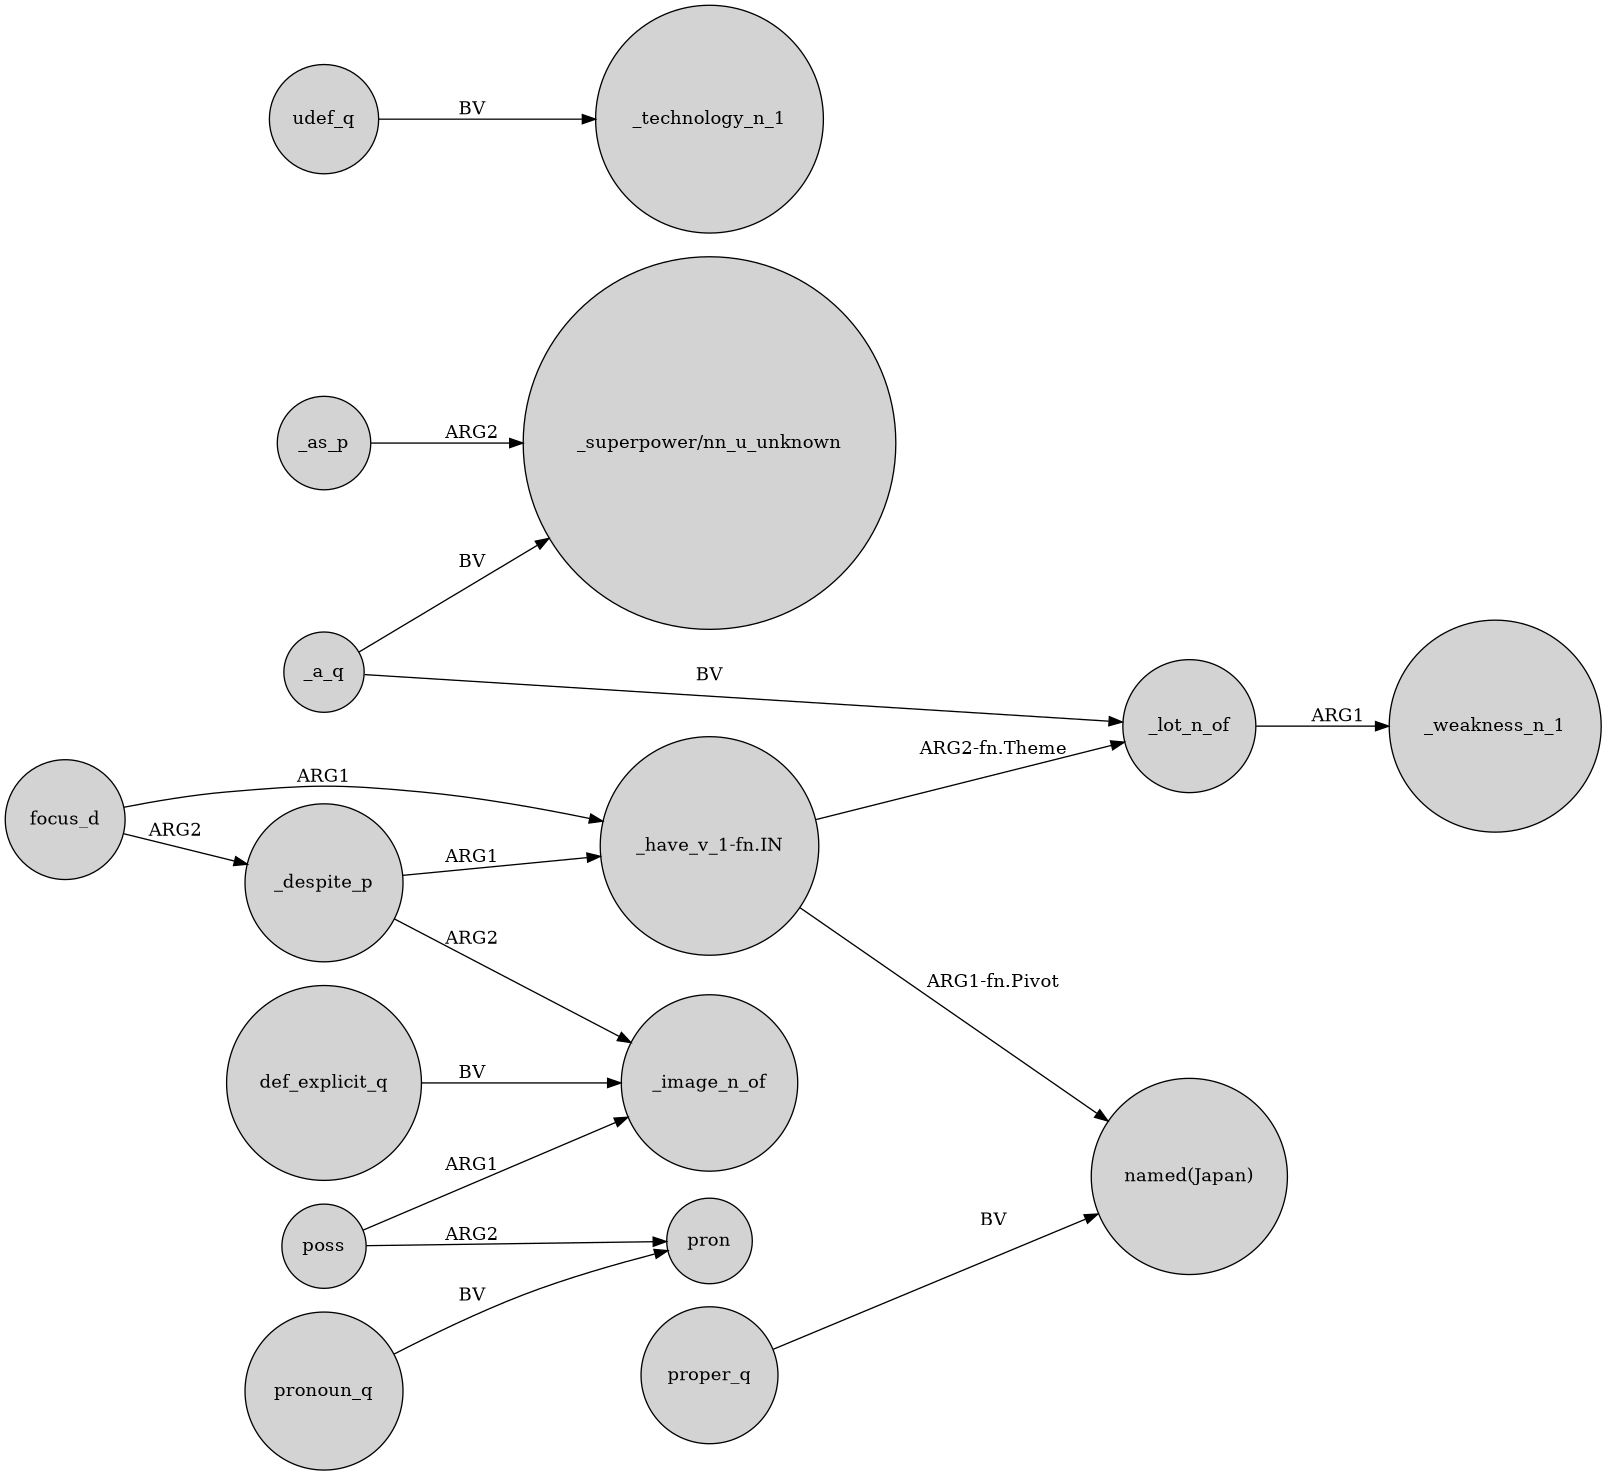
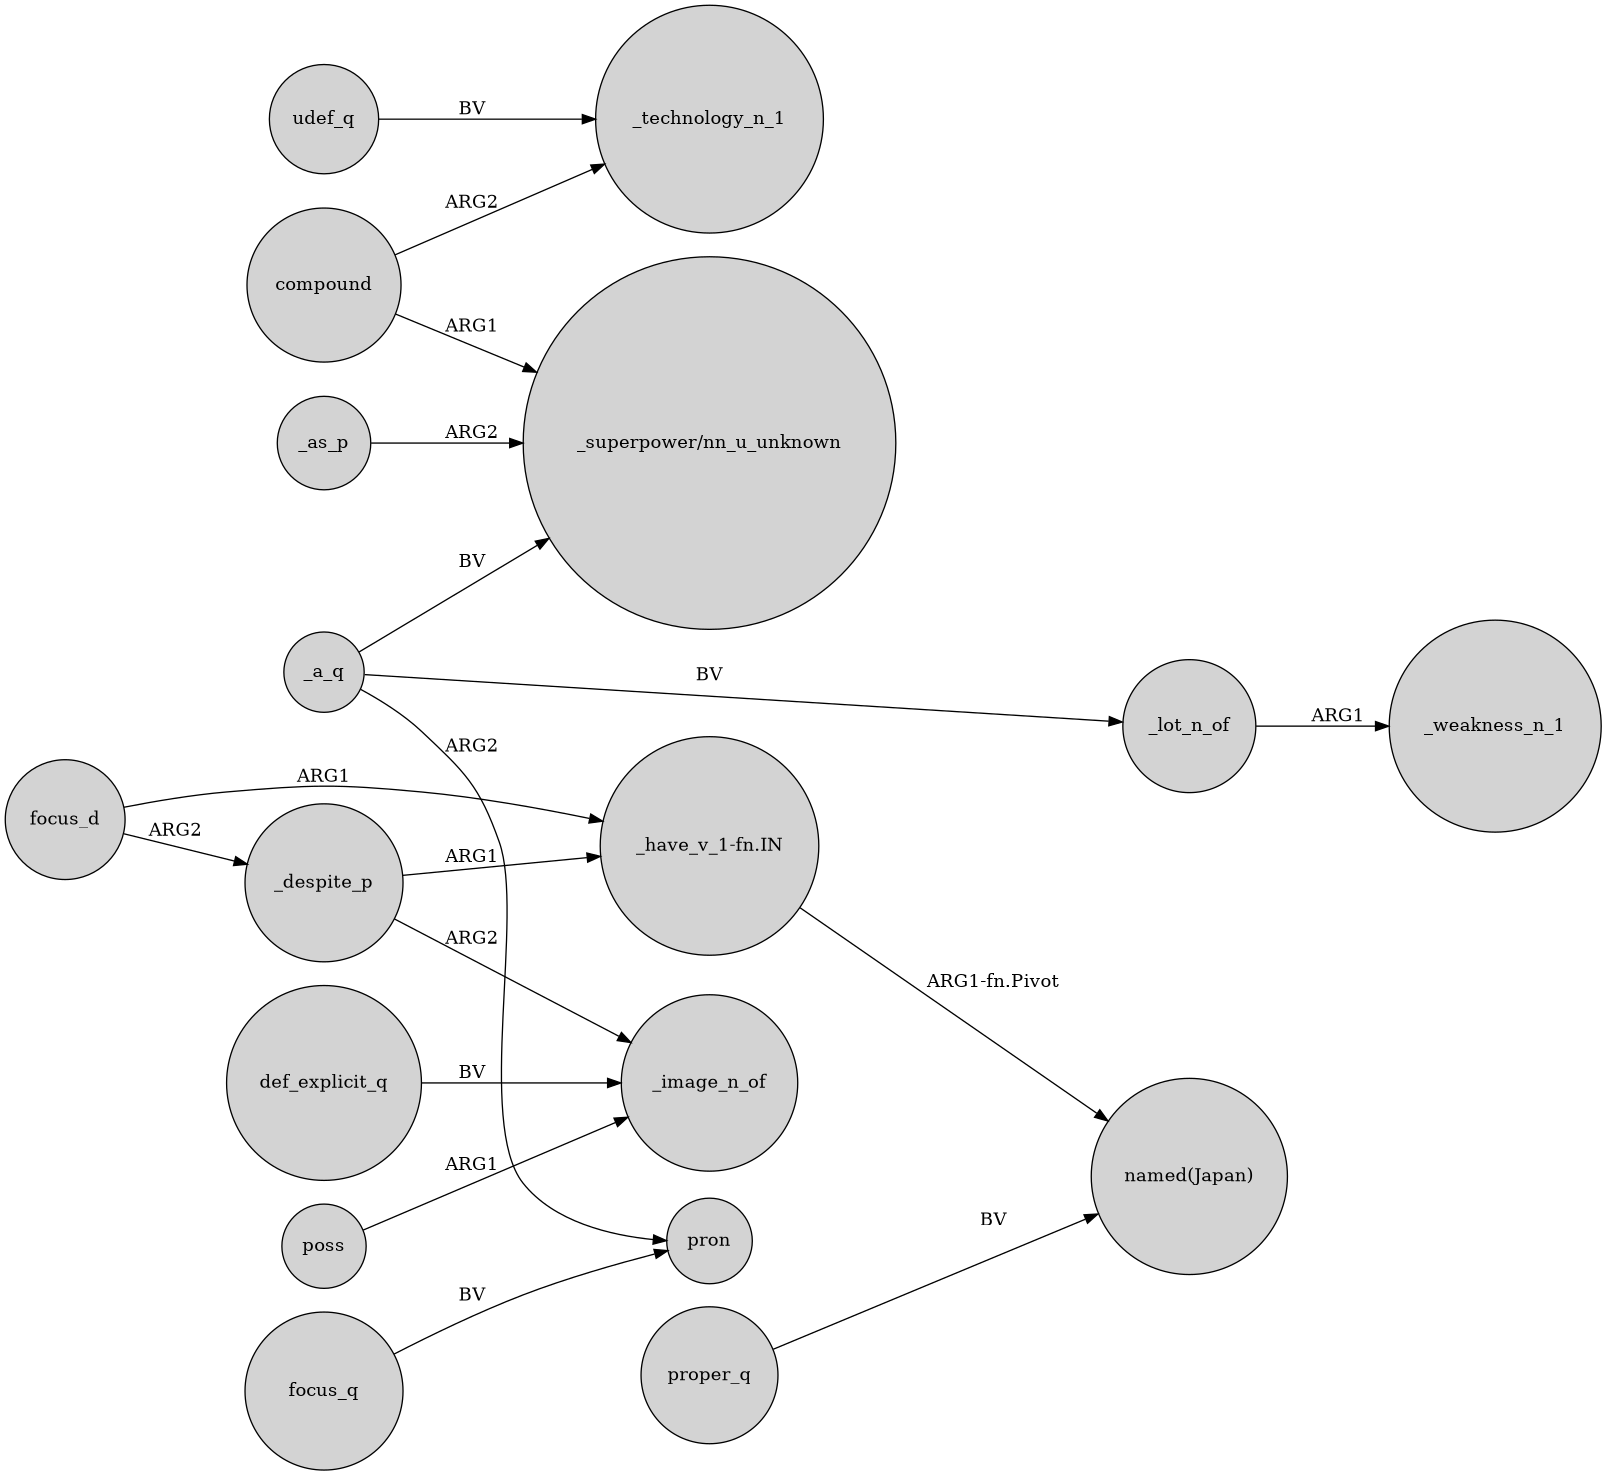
node "compound": added
edge "_have_v_1-fn.IN" -> "_lot_n_of": removed, label "ARG2-fn.Theme"
edge "poss" -> "pron": now "_a_q" -> "pron"
node "pronoun_q": label "pronoun_q" -> "focus_q"
